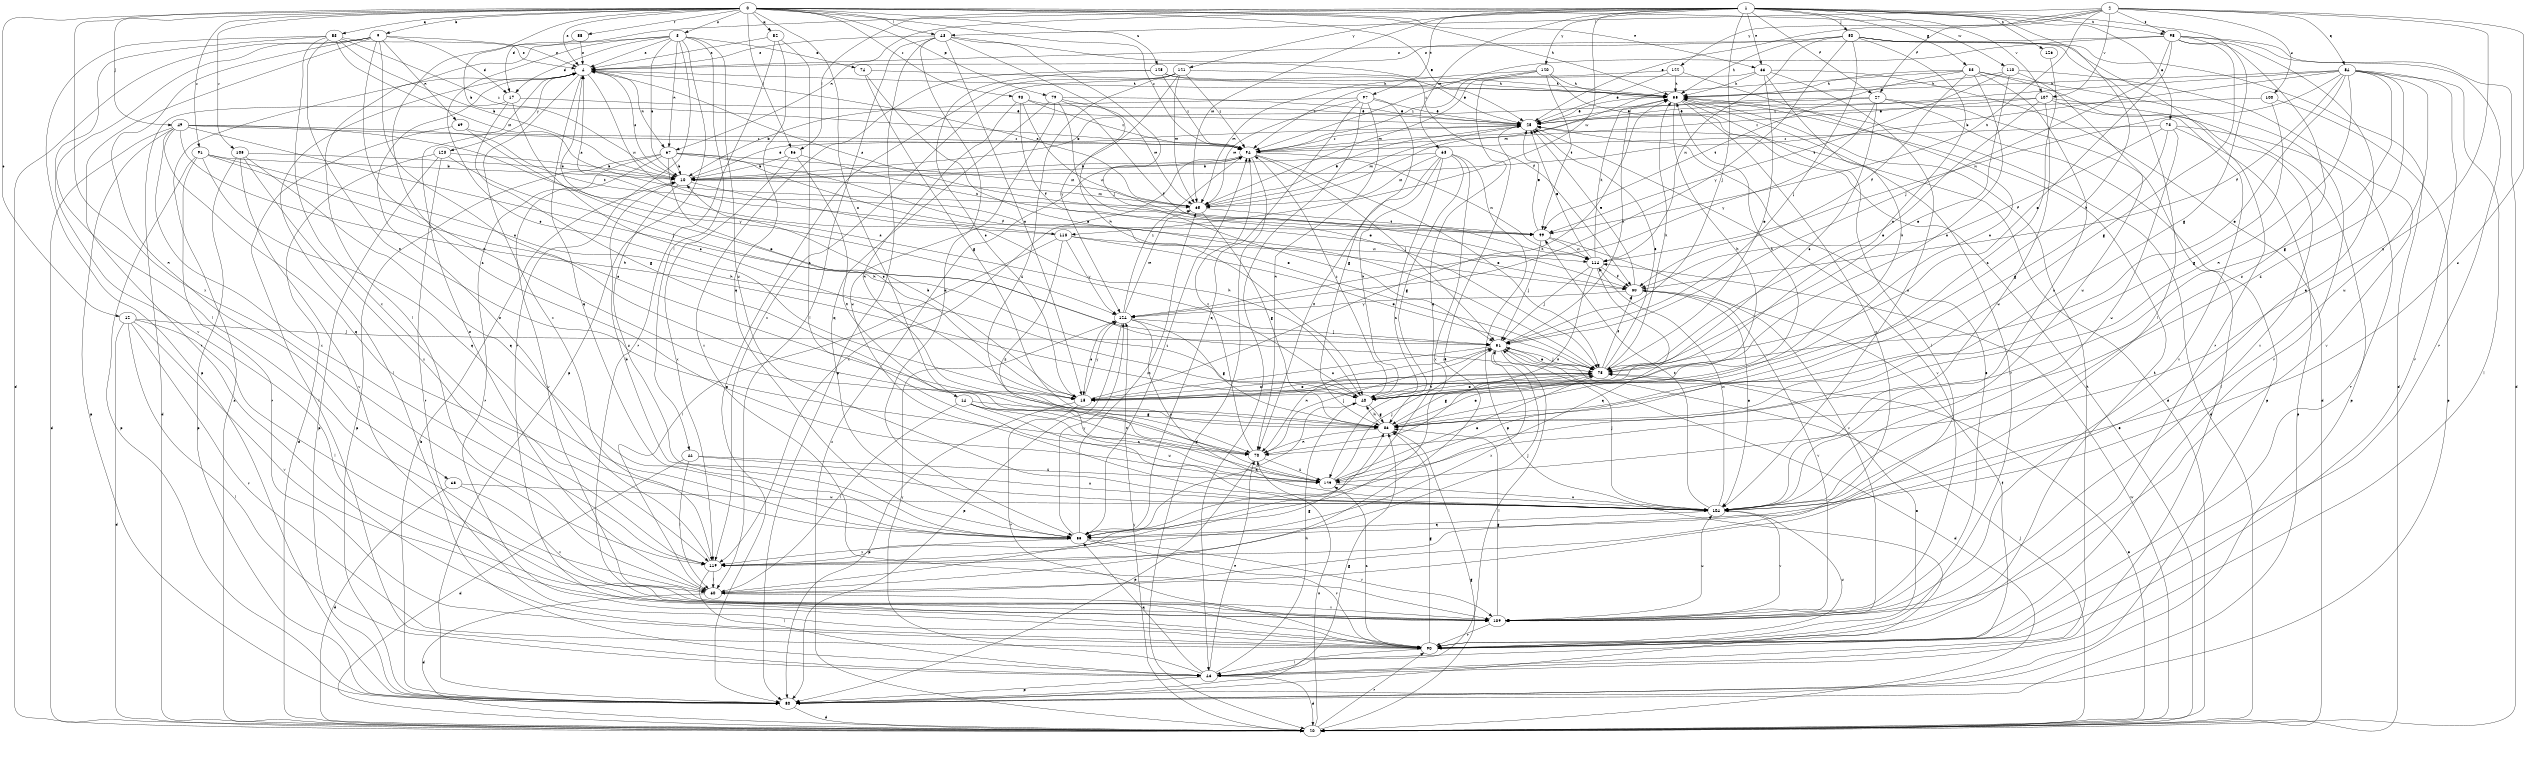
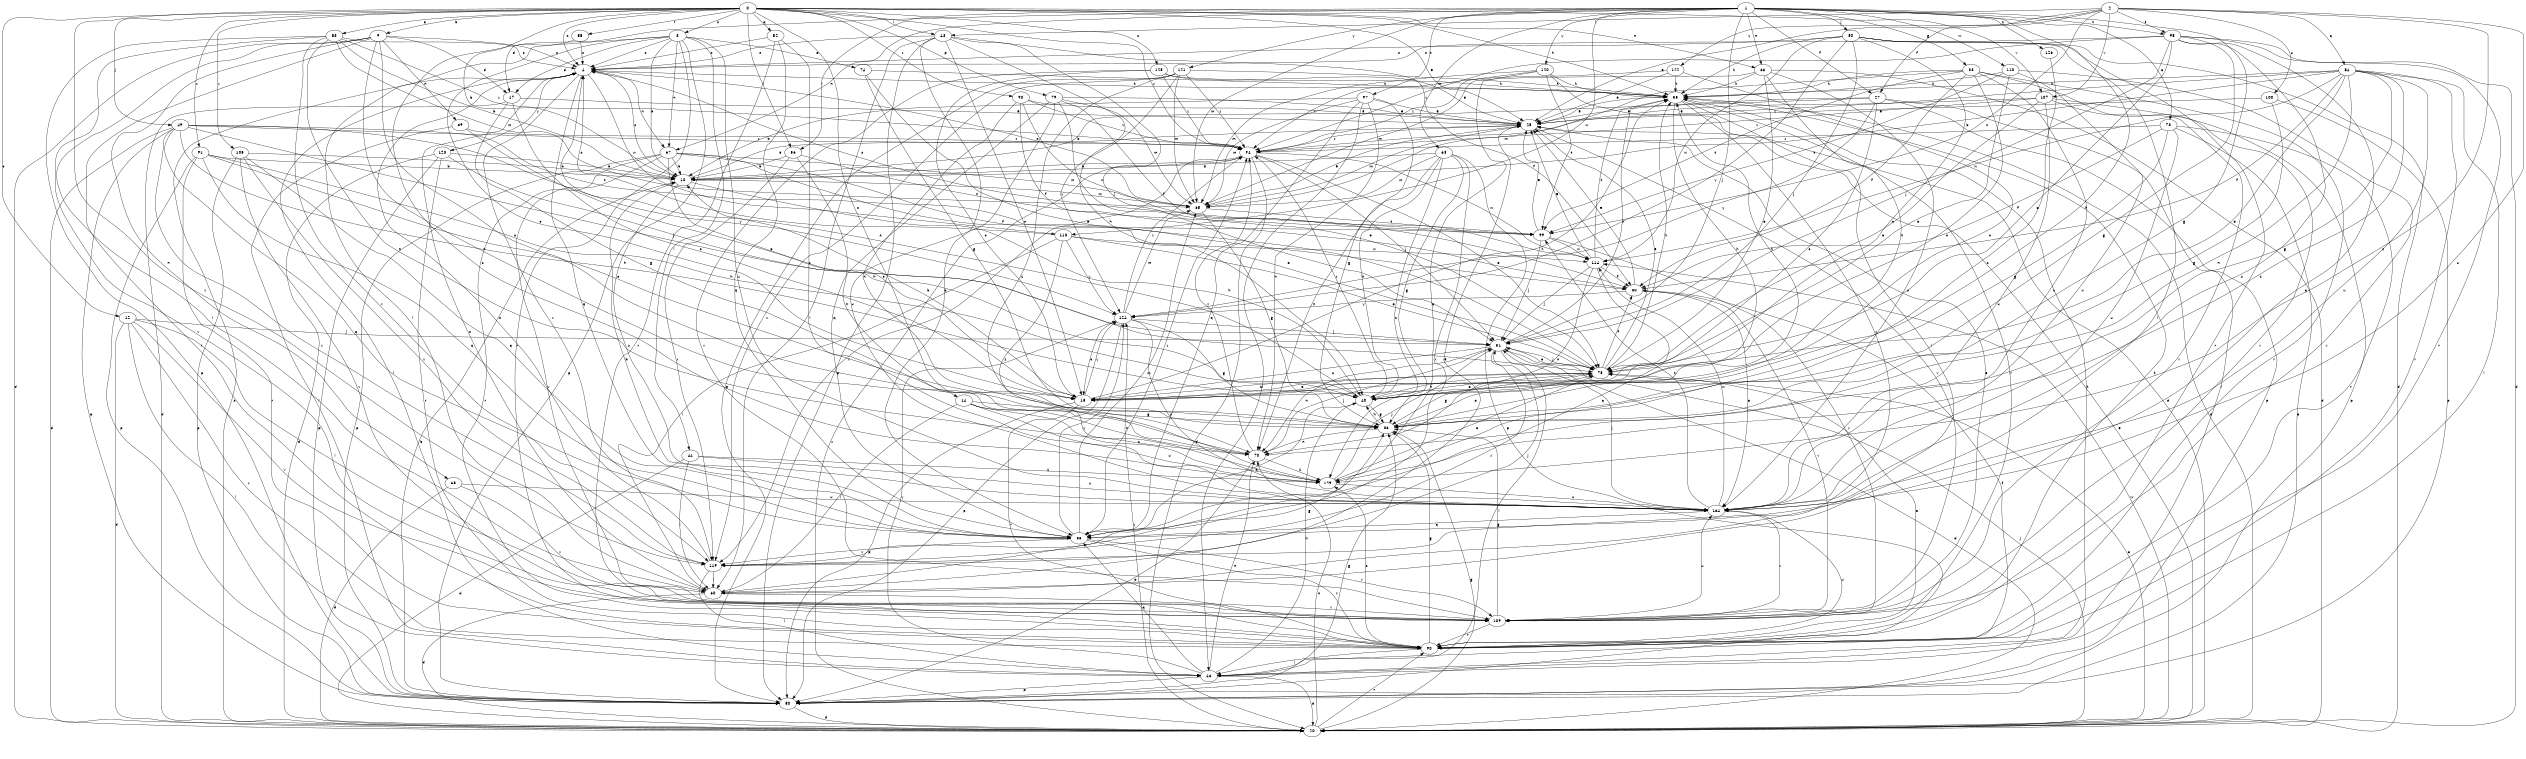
node "104": label "104" -> "164"
